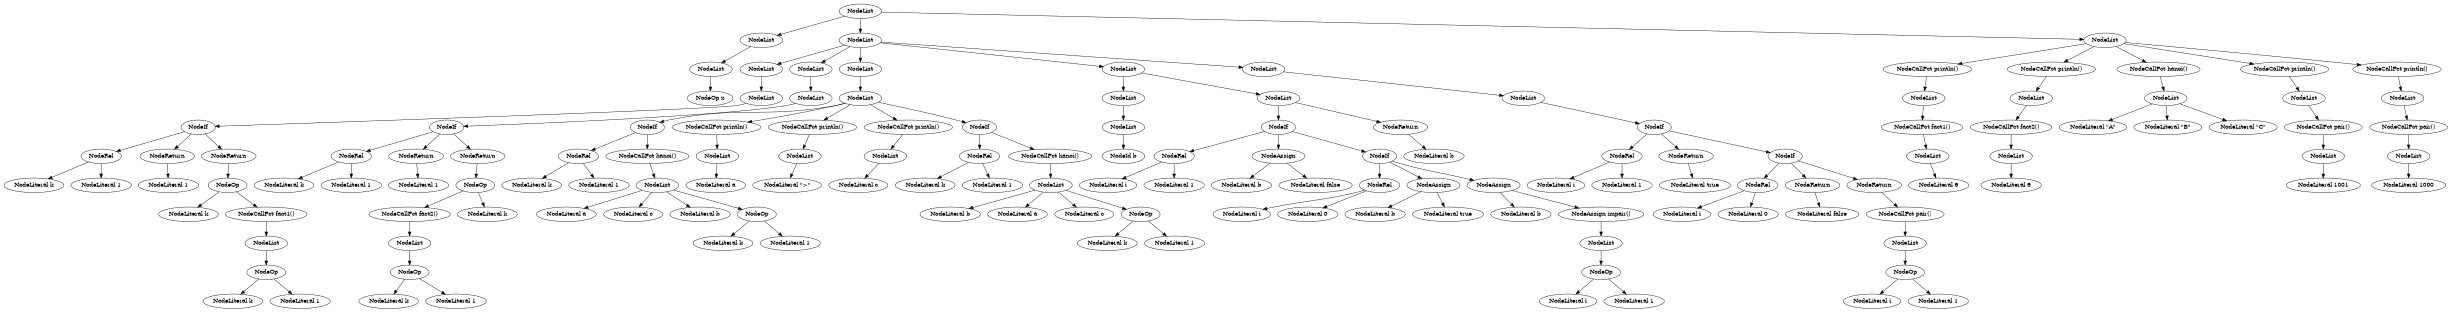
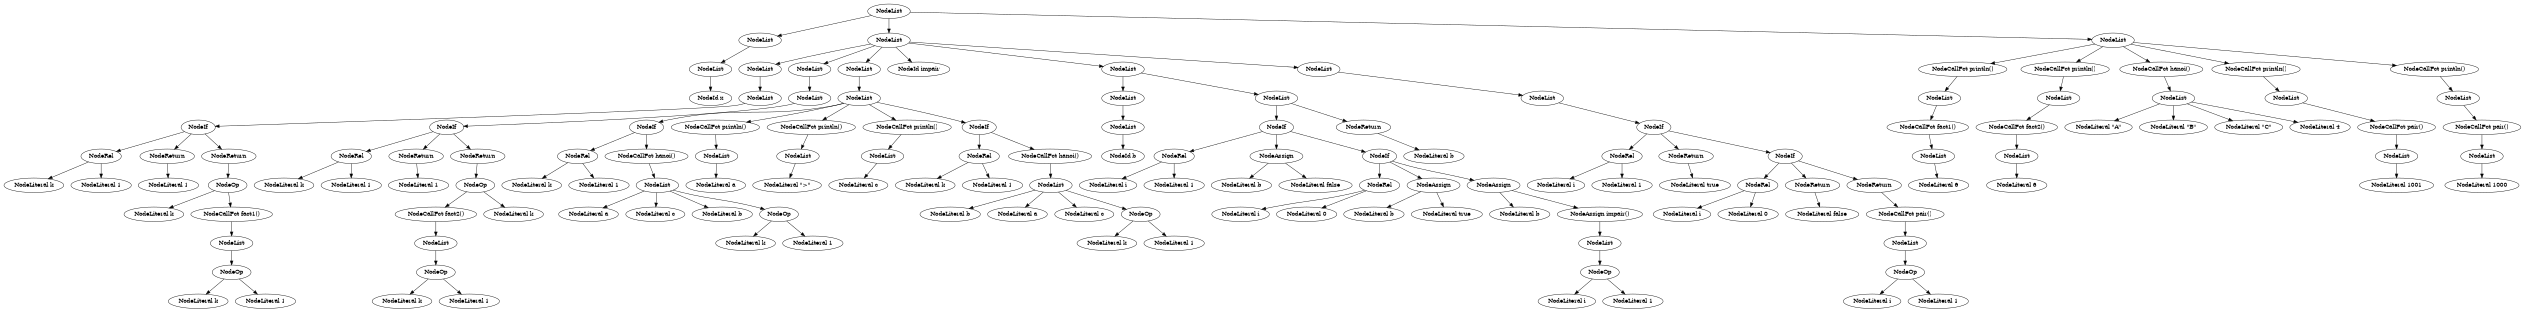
node "NodeId impair": added
node "NodeOp x": label "NodeOp x" -> "NodeId x"
node "NodeLiteral 4": added
